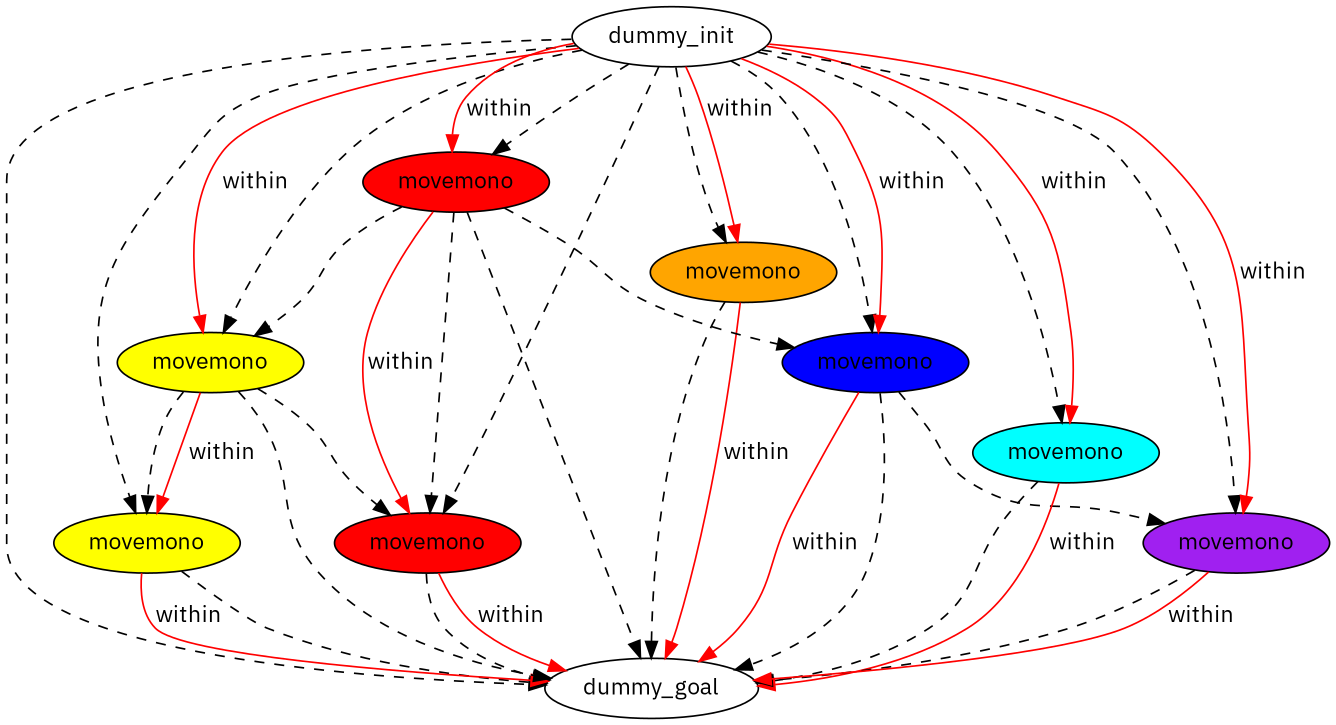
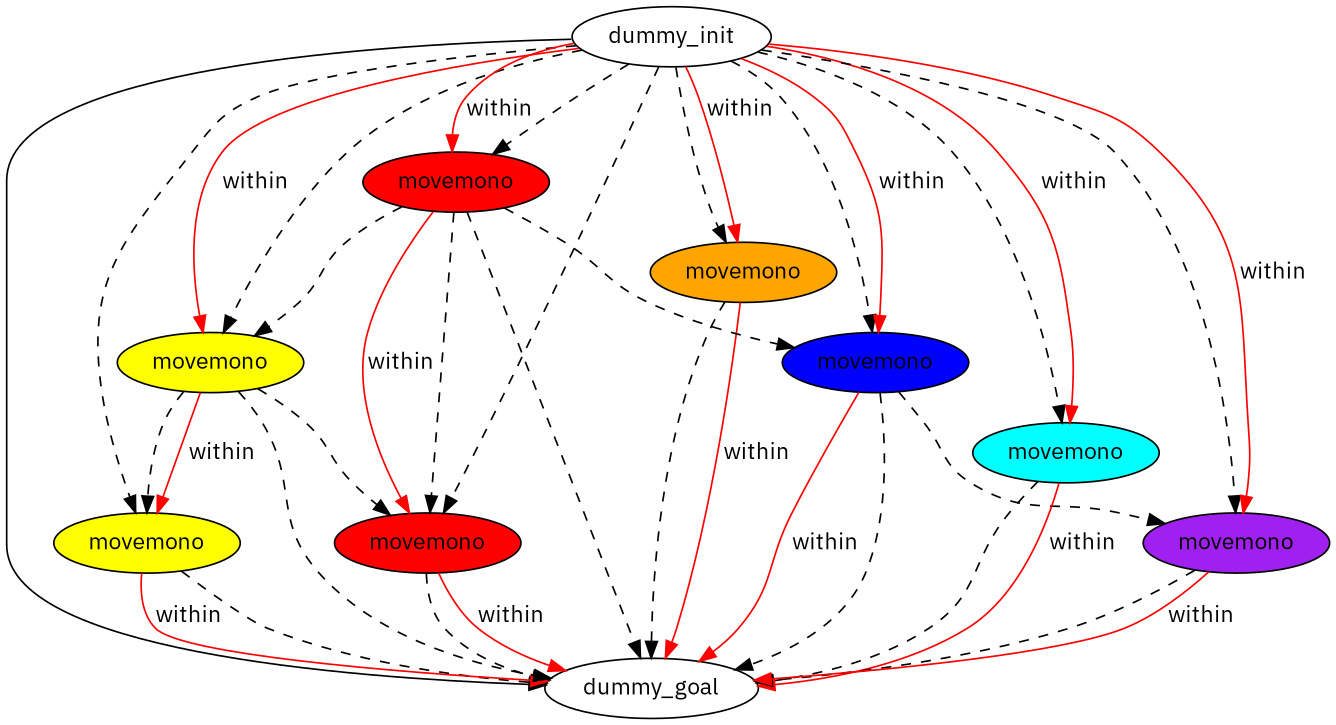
edge "dummy_init" -> "dummy_goal": style dashed -> solid
